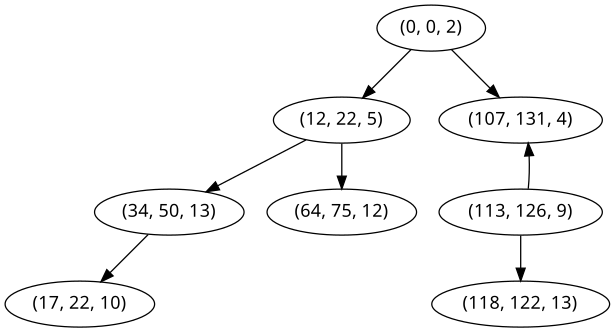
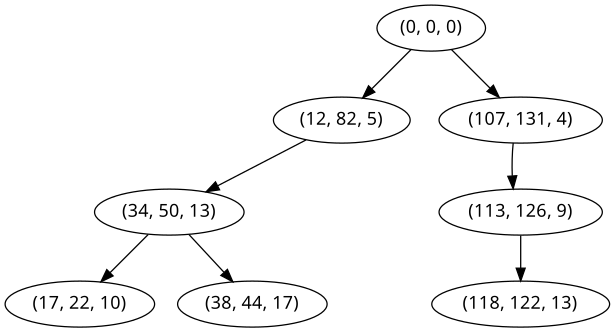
node "(0, 0, 2)": label "(0, 0, 2)" -> "(0, 0, 0)"
node "(12, 22, 5)": label "(12, 22, 5)" -> "(12, 82, 5)"
edge "(113, 126, 9)" -> "(107, 131, 4)": reversed
node "(64, 75, 12)": removed
node "(38, 44, 17)": added
